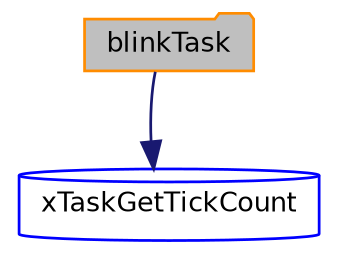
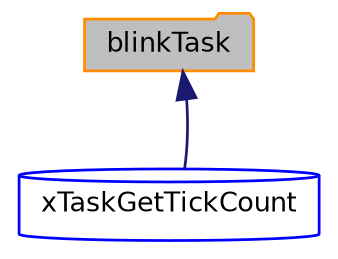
edge "blinkTask" -> "xTaskGetTickCount": reversed
